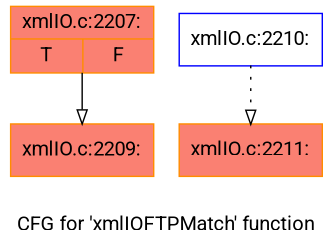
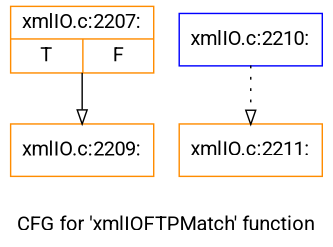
node "xmlIO.c:2207:": fillcolor salmon -> white
node "xmlIO.c:2209:": fillcolor salmon -> white
node "xmlIO.c:2211:": fillcolor salmon -> white
